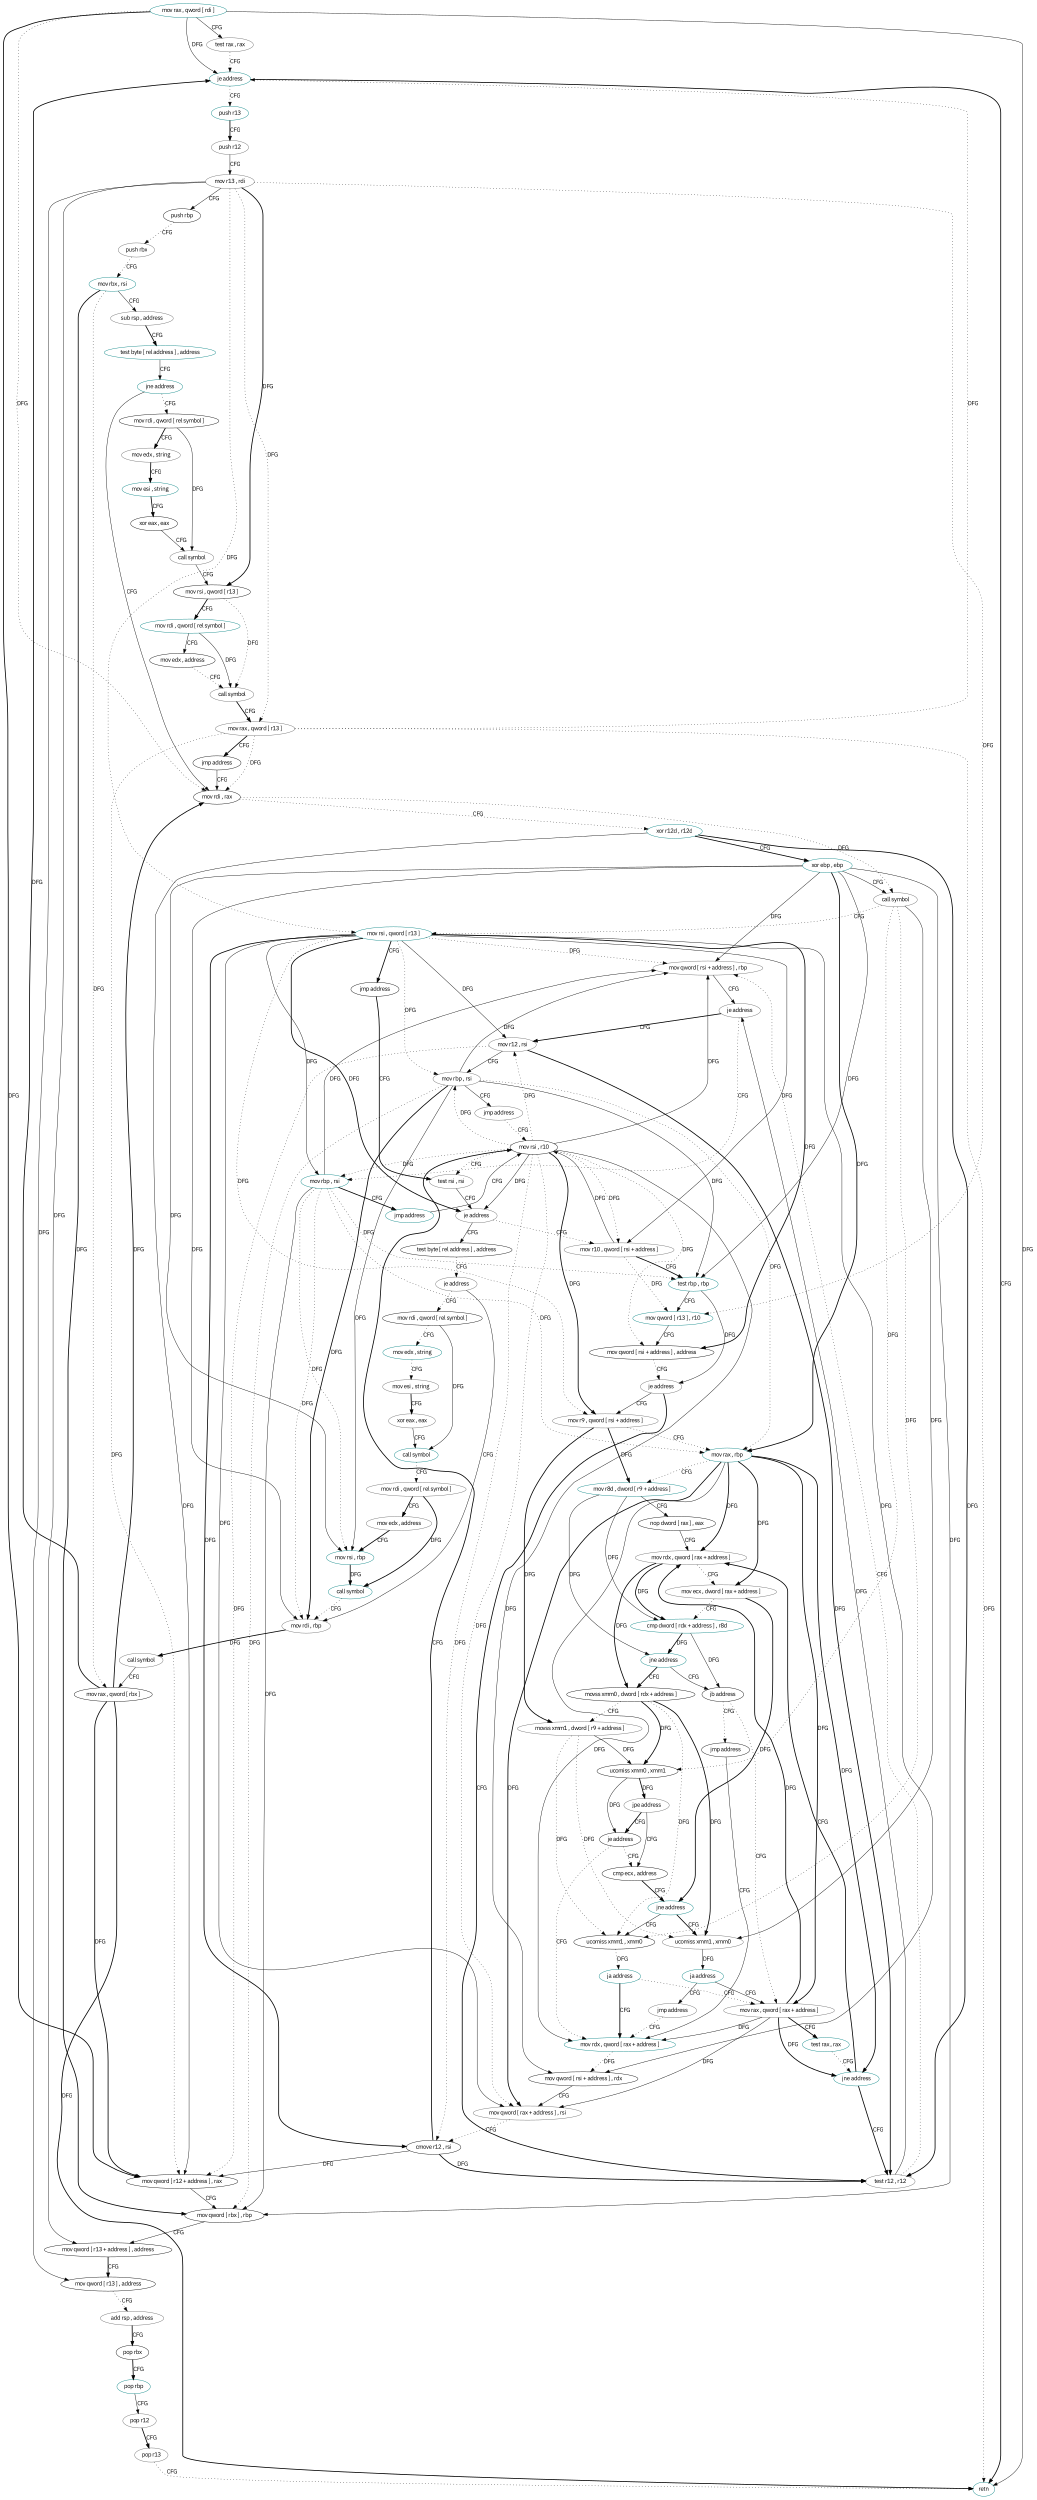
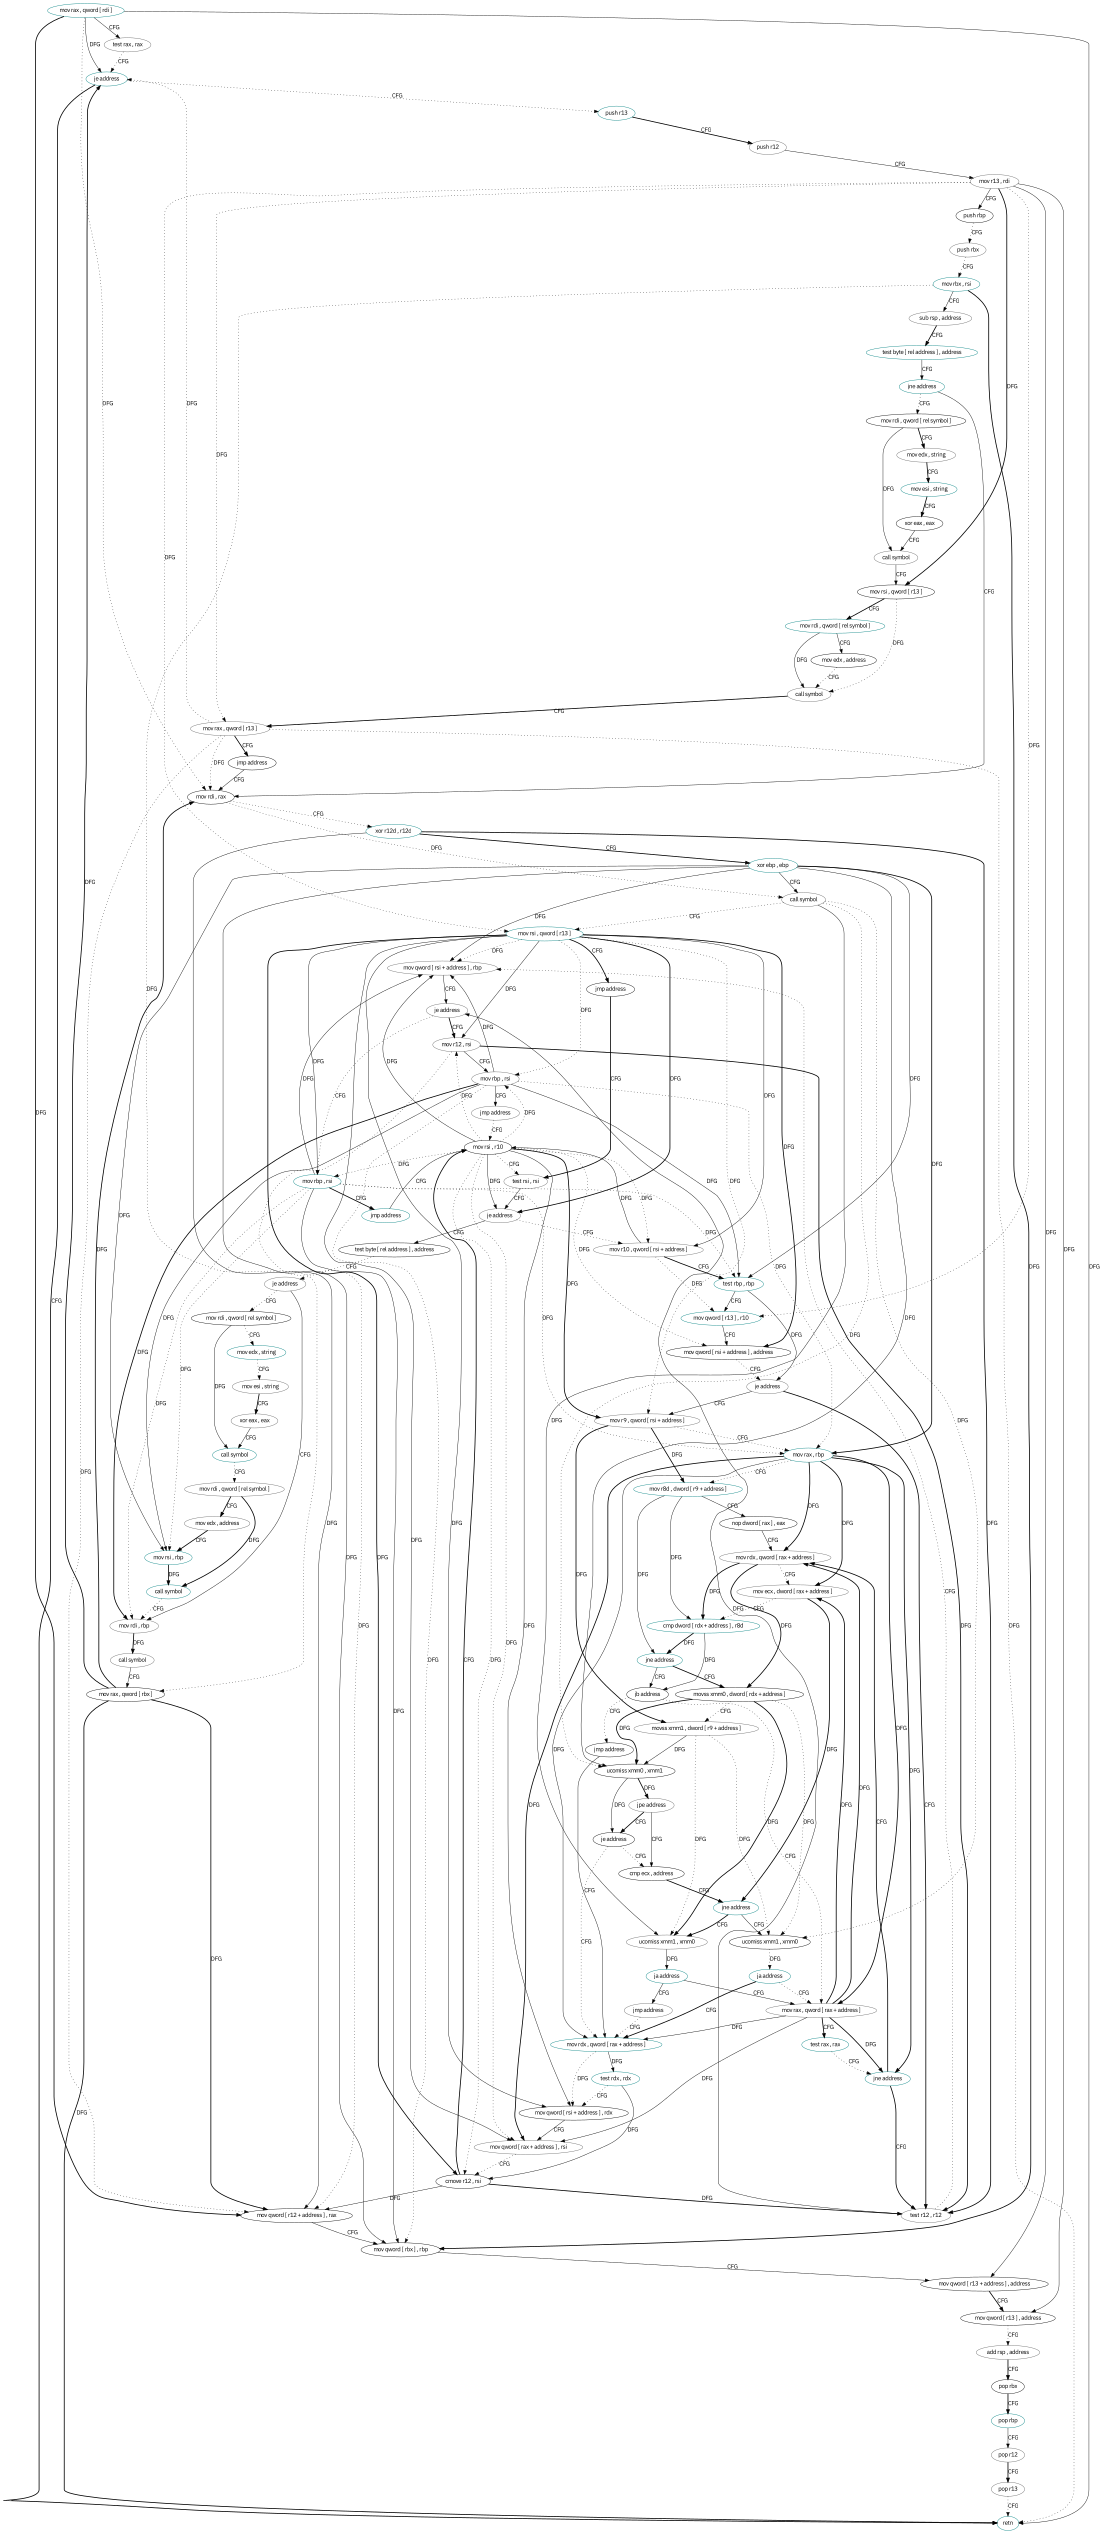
edge "xor ebp , ebp" -> "mov rdi , rbp": now "xor ebp , ebp" -> "ucomiss xmm0 , xmm1"
edge "mov rax , qword [ rax + address ]" -> "mov ecx , dword [ rax + address ]": added, label "DFG"
node "test rdx , rdx": added
